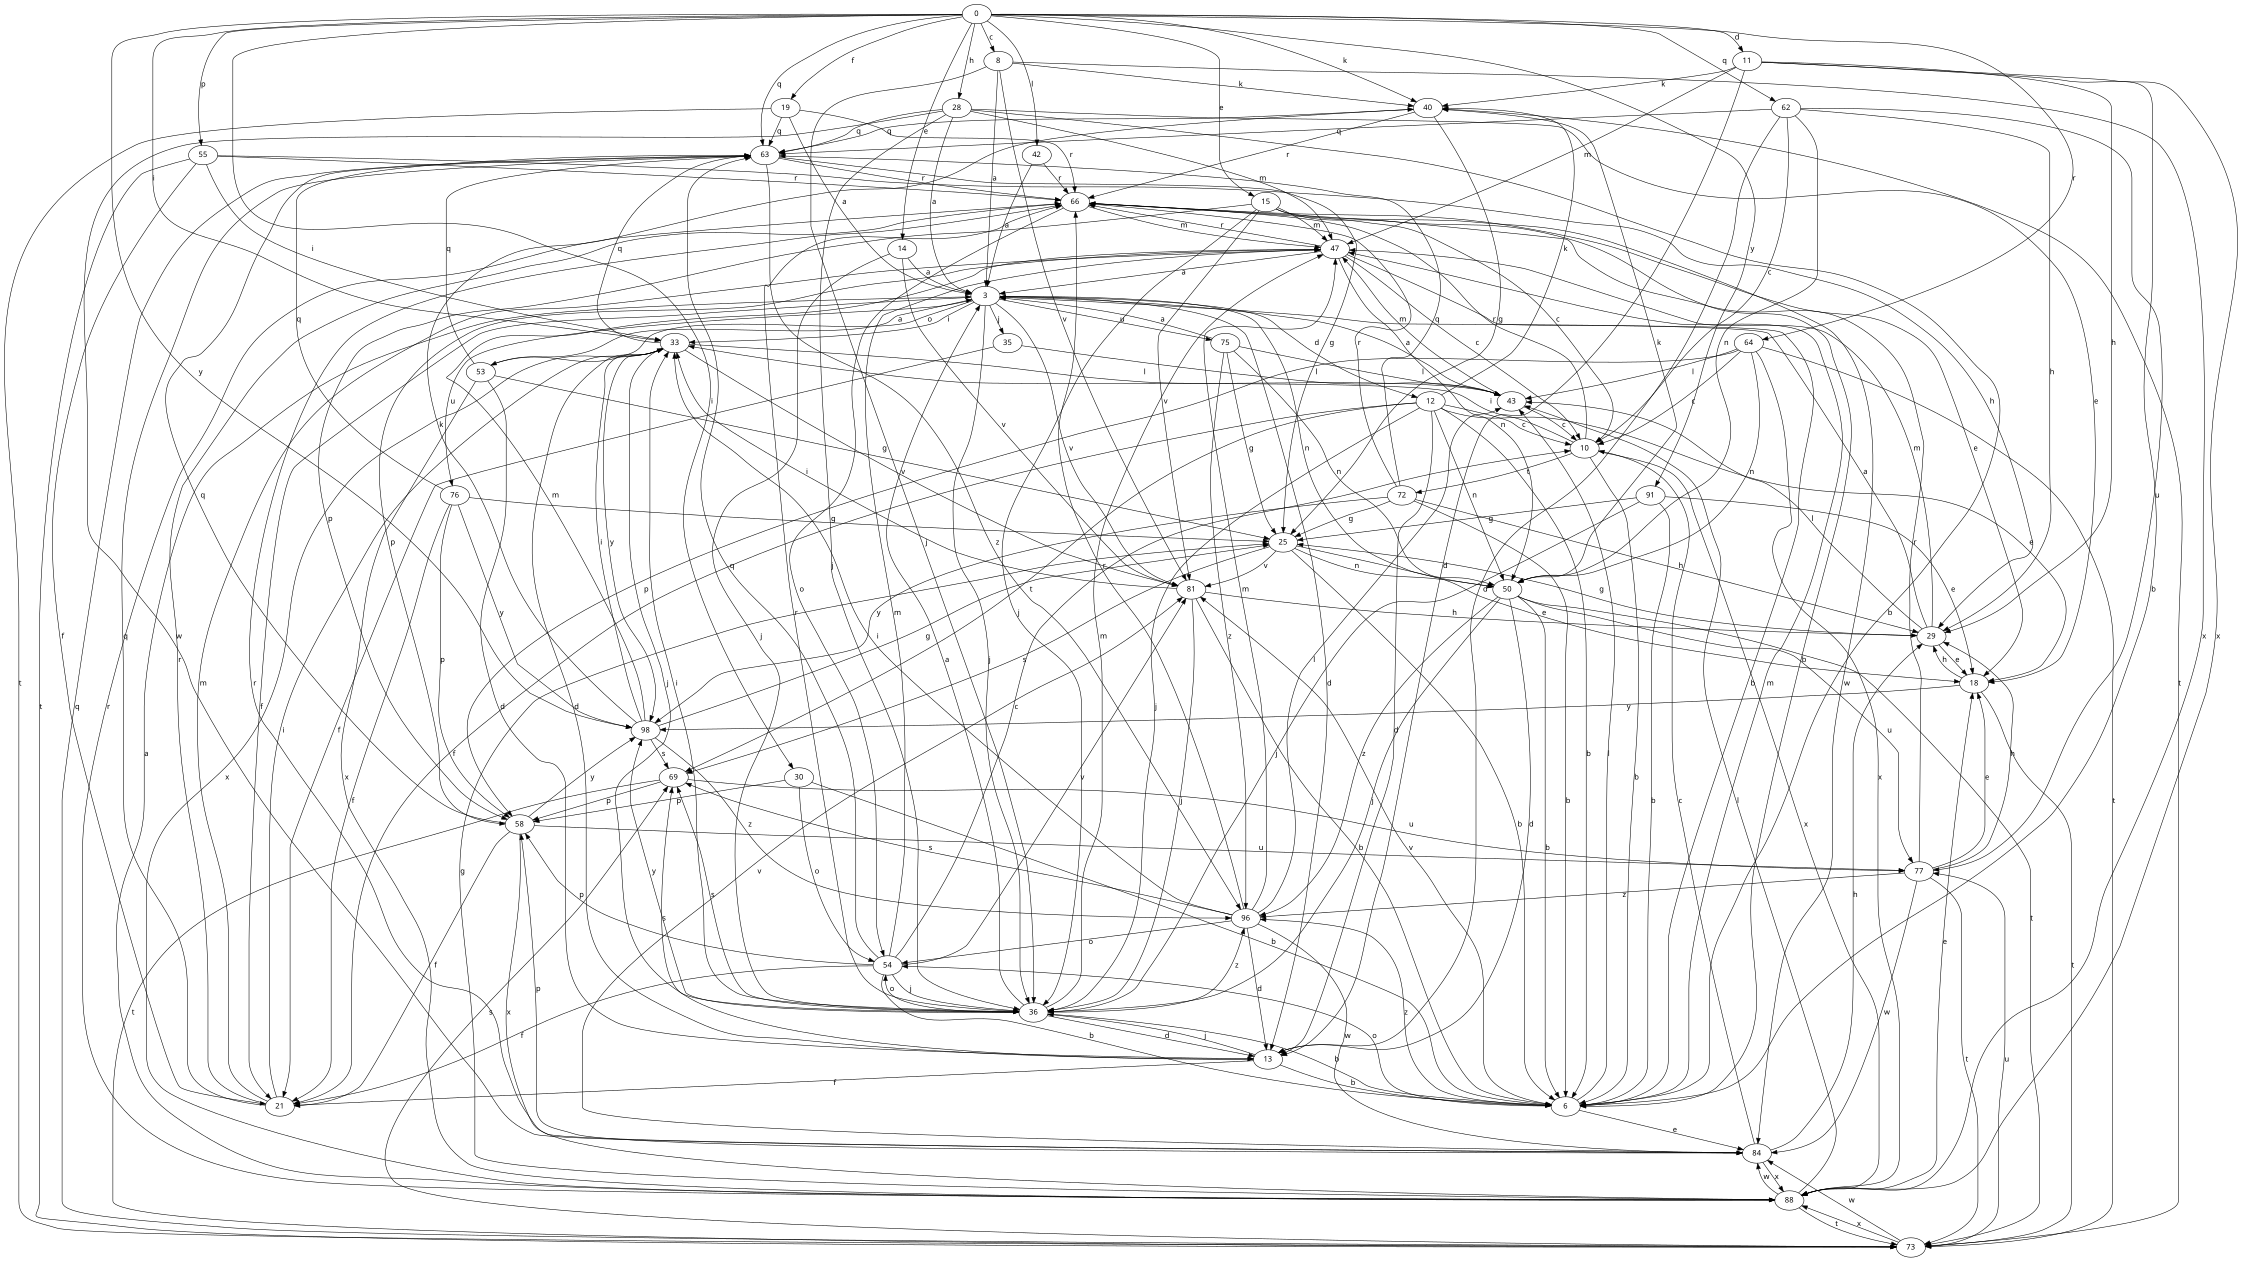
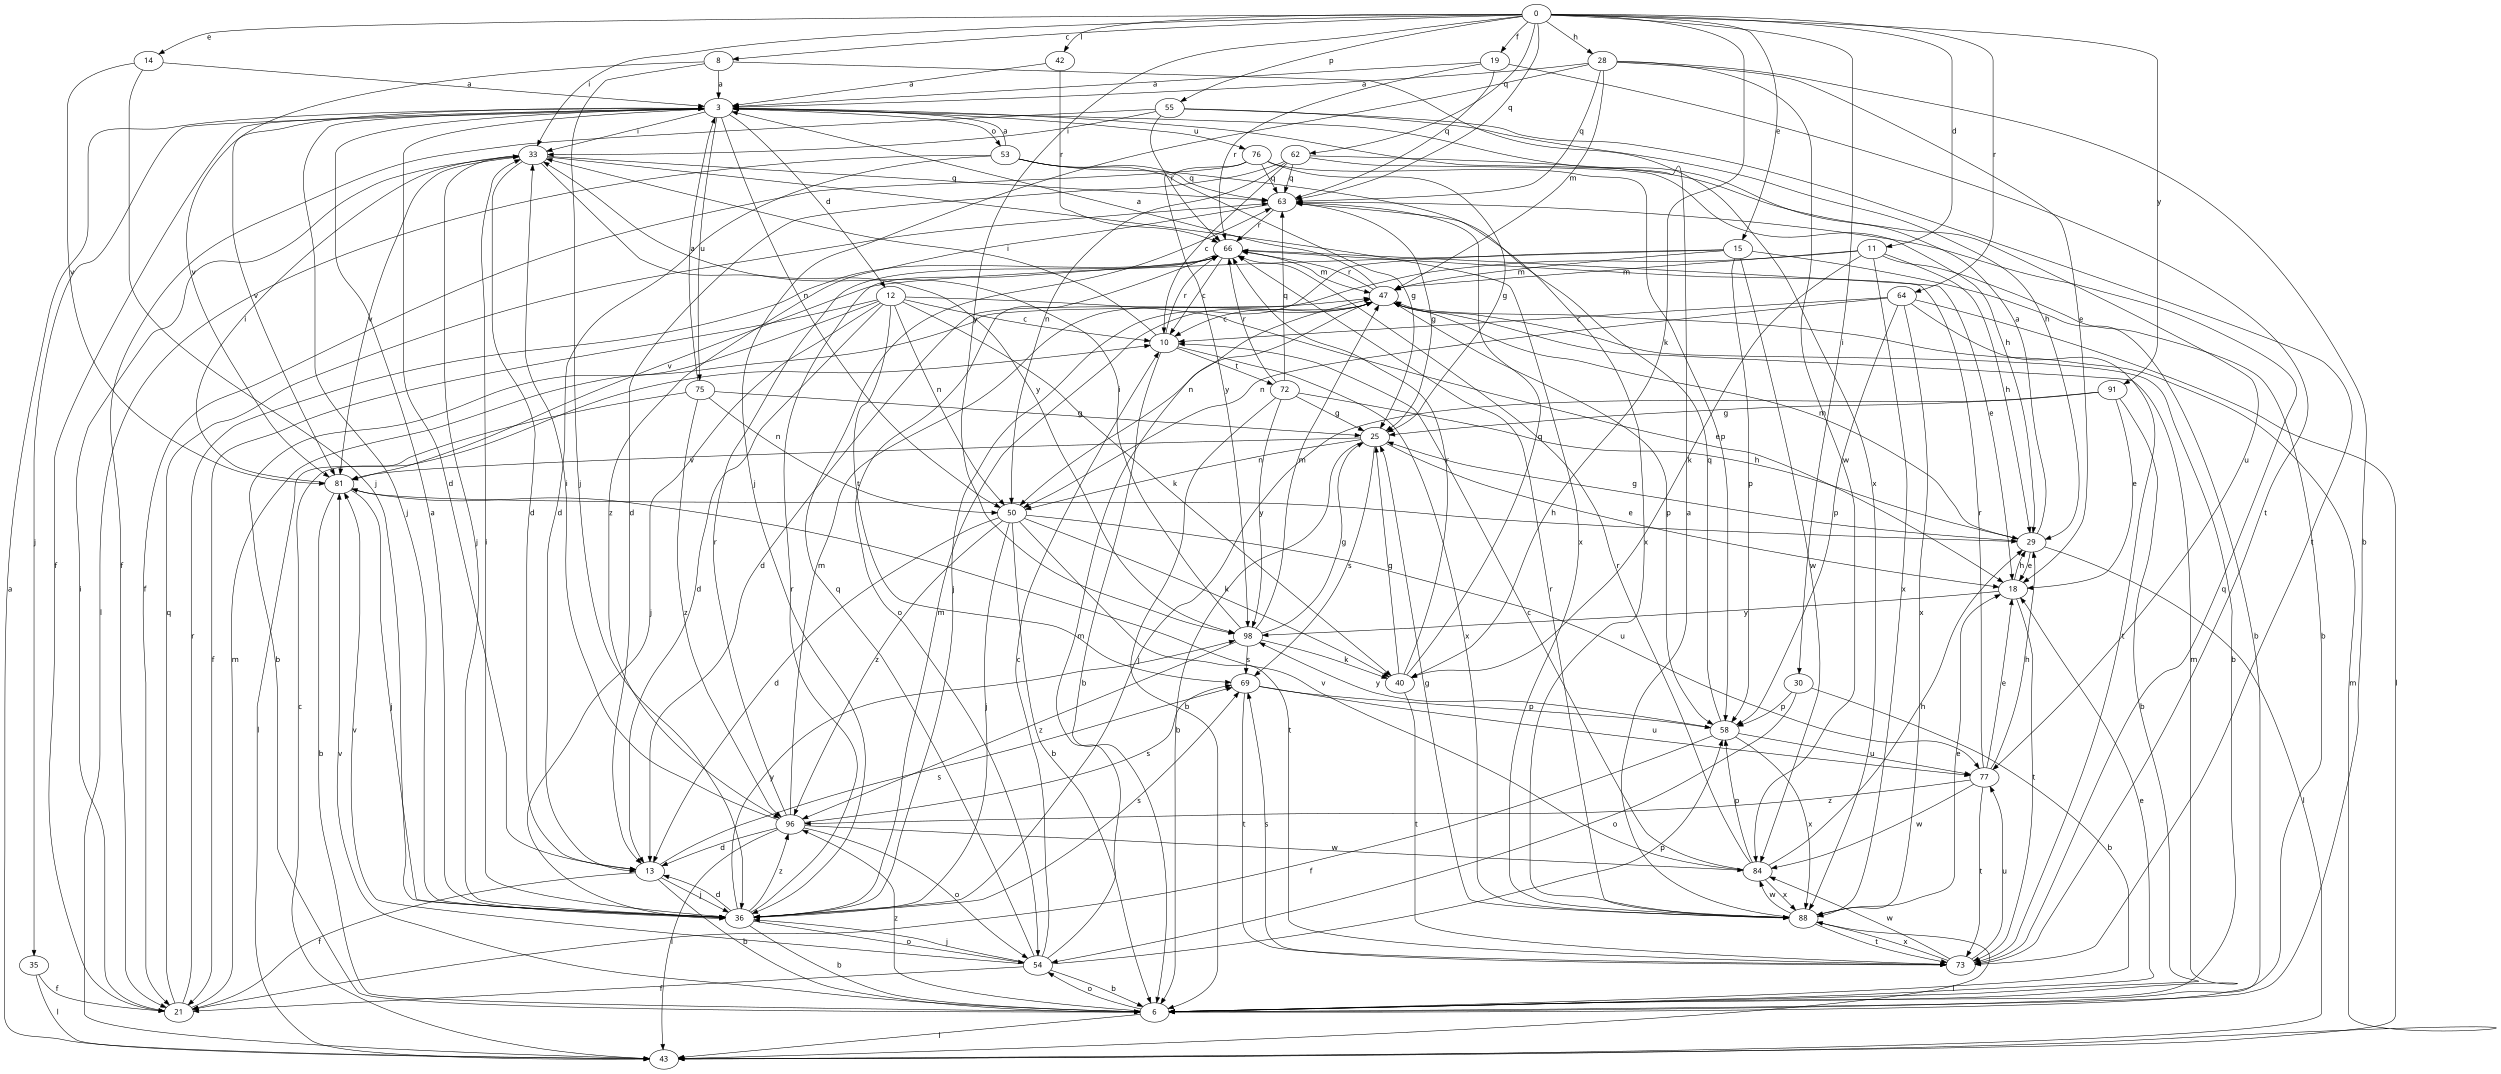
edge "8" -> "40": removed, label "k"
edge "33" -> "43": now "53" -> "43"
edge "6" -> "84": now "6" -> "18"
